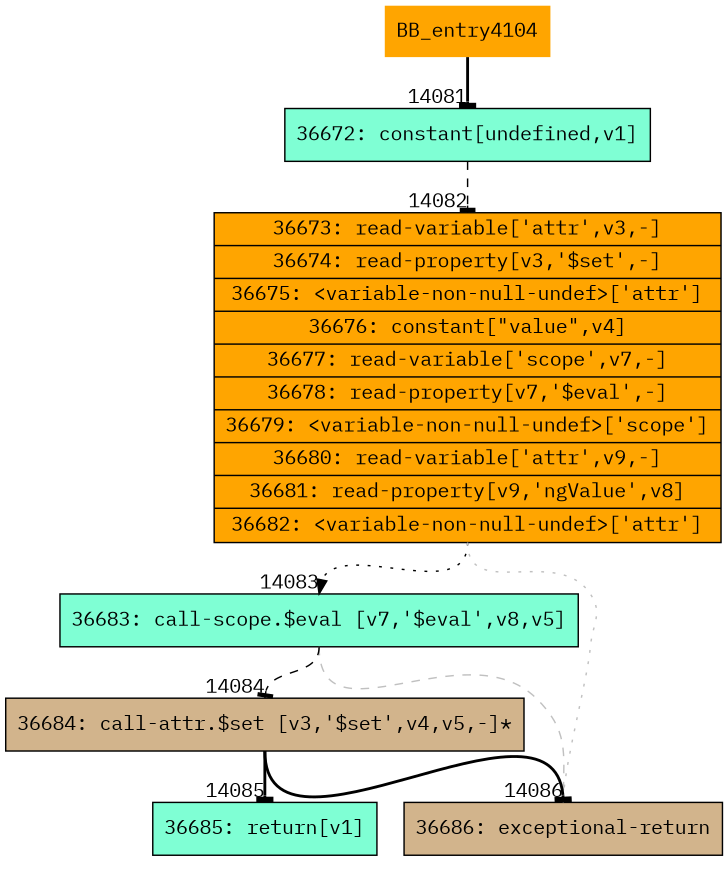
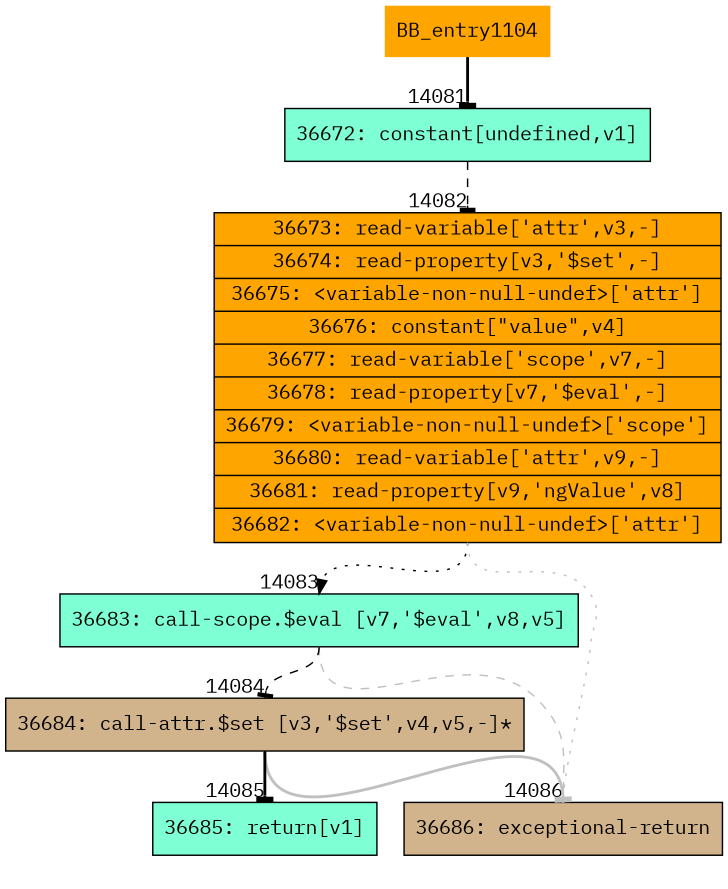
node "BB_entry4104": label "BB_entry4104" -> "BB_entry1104"
edge "36684: call-attr.$set [v3,'$set',v4,v5,-]*" -> "36686: exceptional-return": color black -> gray
